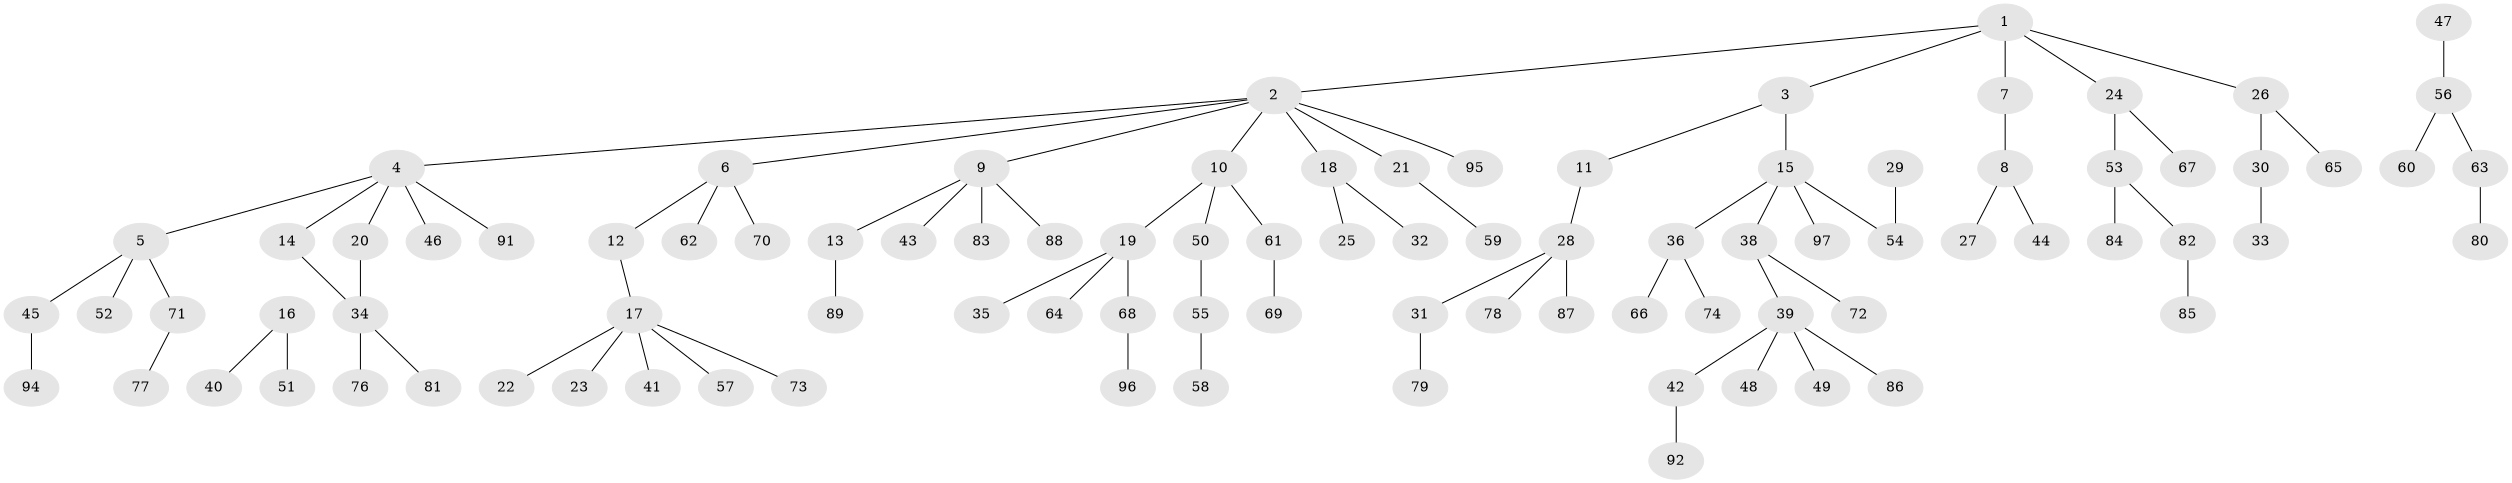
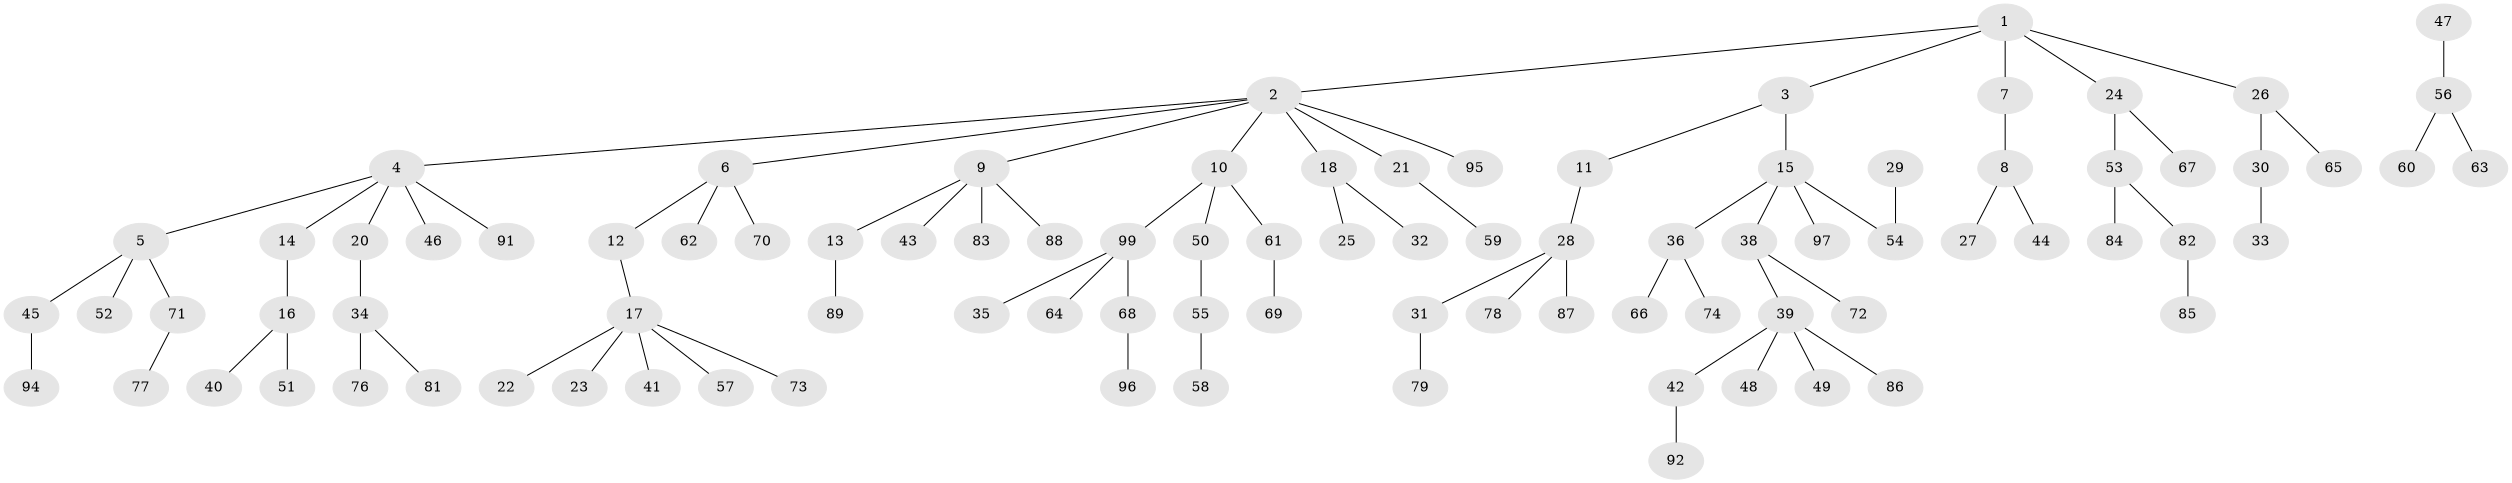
node "19": label "19" -> "99"
node "80": removed
edge "14" -- "34": now "14" -- "16"
